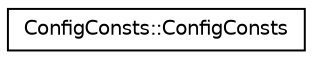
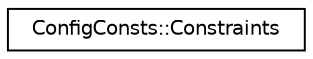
node "ConfigConsts::ConfigConsts": label "ConfigConsts::ConfigConsts" -> "ConfigConsts::Constraints"
